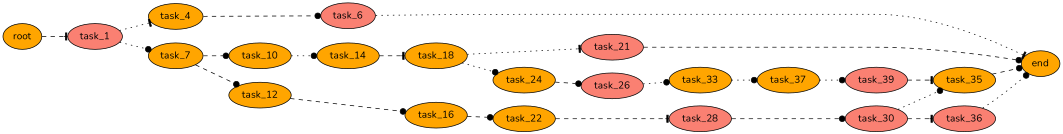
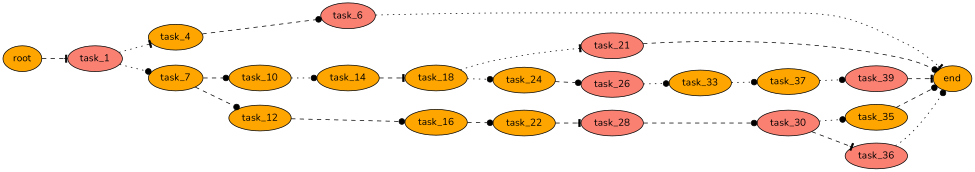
edge "task_39" -> "task_35": now "task_39" -> "end"
